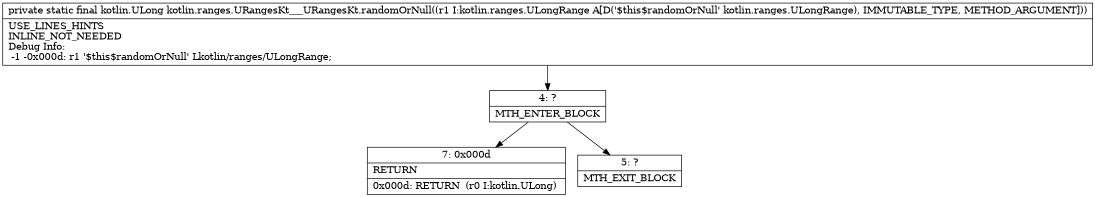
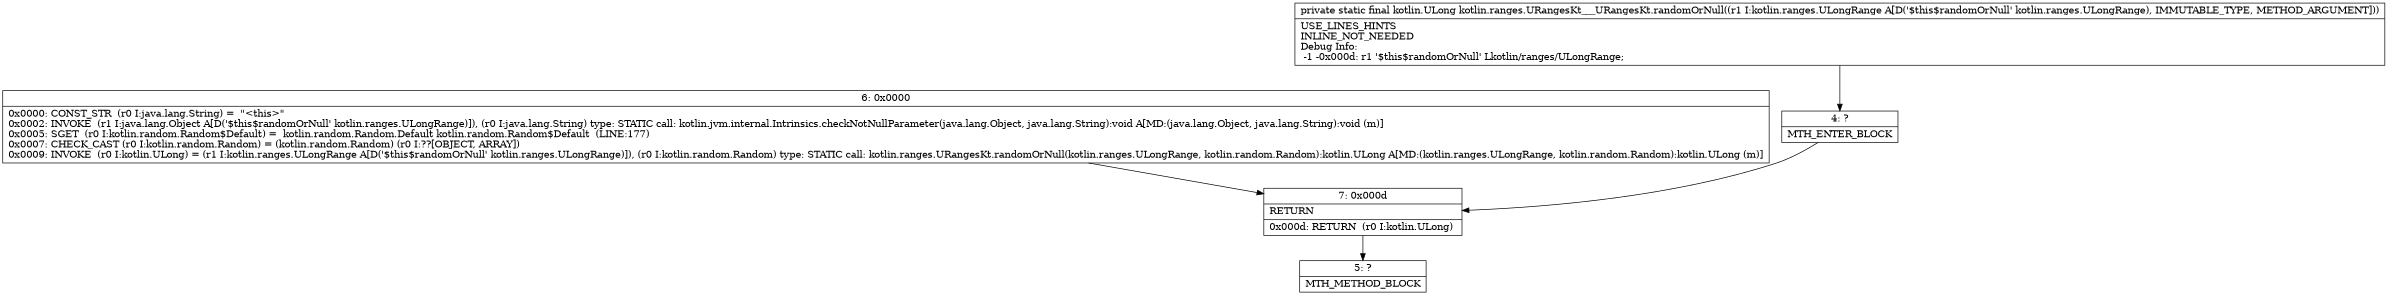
node "6: 0x0000": added
edge "4: ?" -> "5: ?": now "7: 0x000d" -> "5: ?"
node "5: ?": text "MTH_EXIT_BLOCK" -> "MTH_METHOD_BLOCK"
